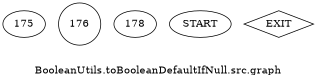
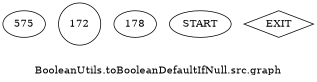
node "175": label "175" -> "575"
node "176": label "176" -> "172"
